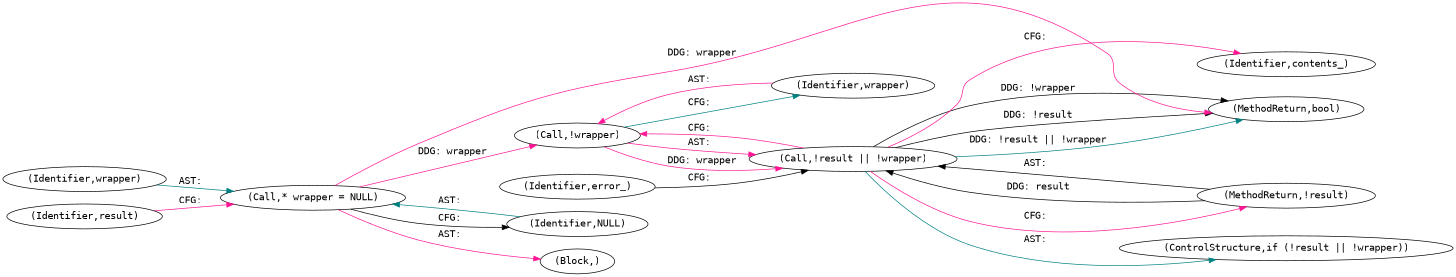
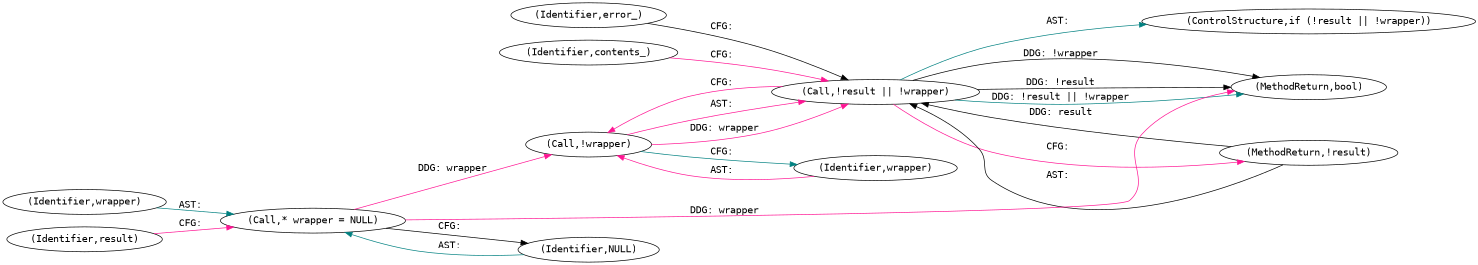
edge "(Call,!result || !wrapper)" -> "(Identifier,contents_)": reversed
node "(Block,)": removed
